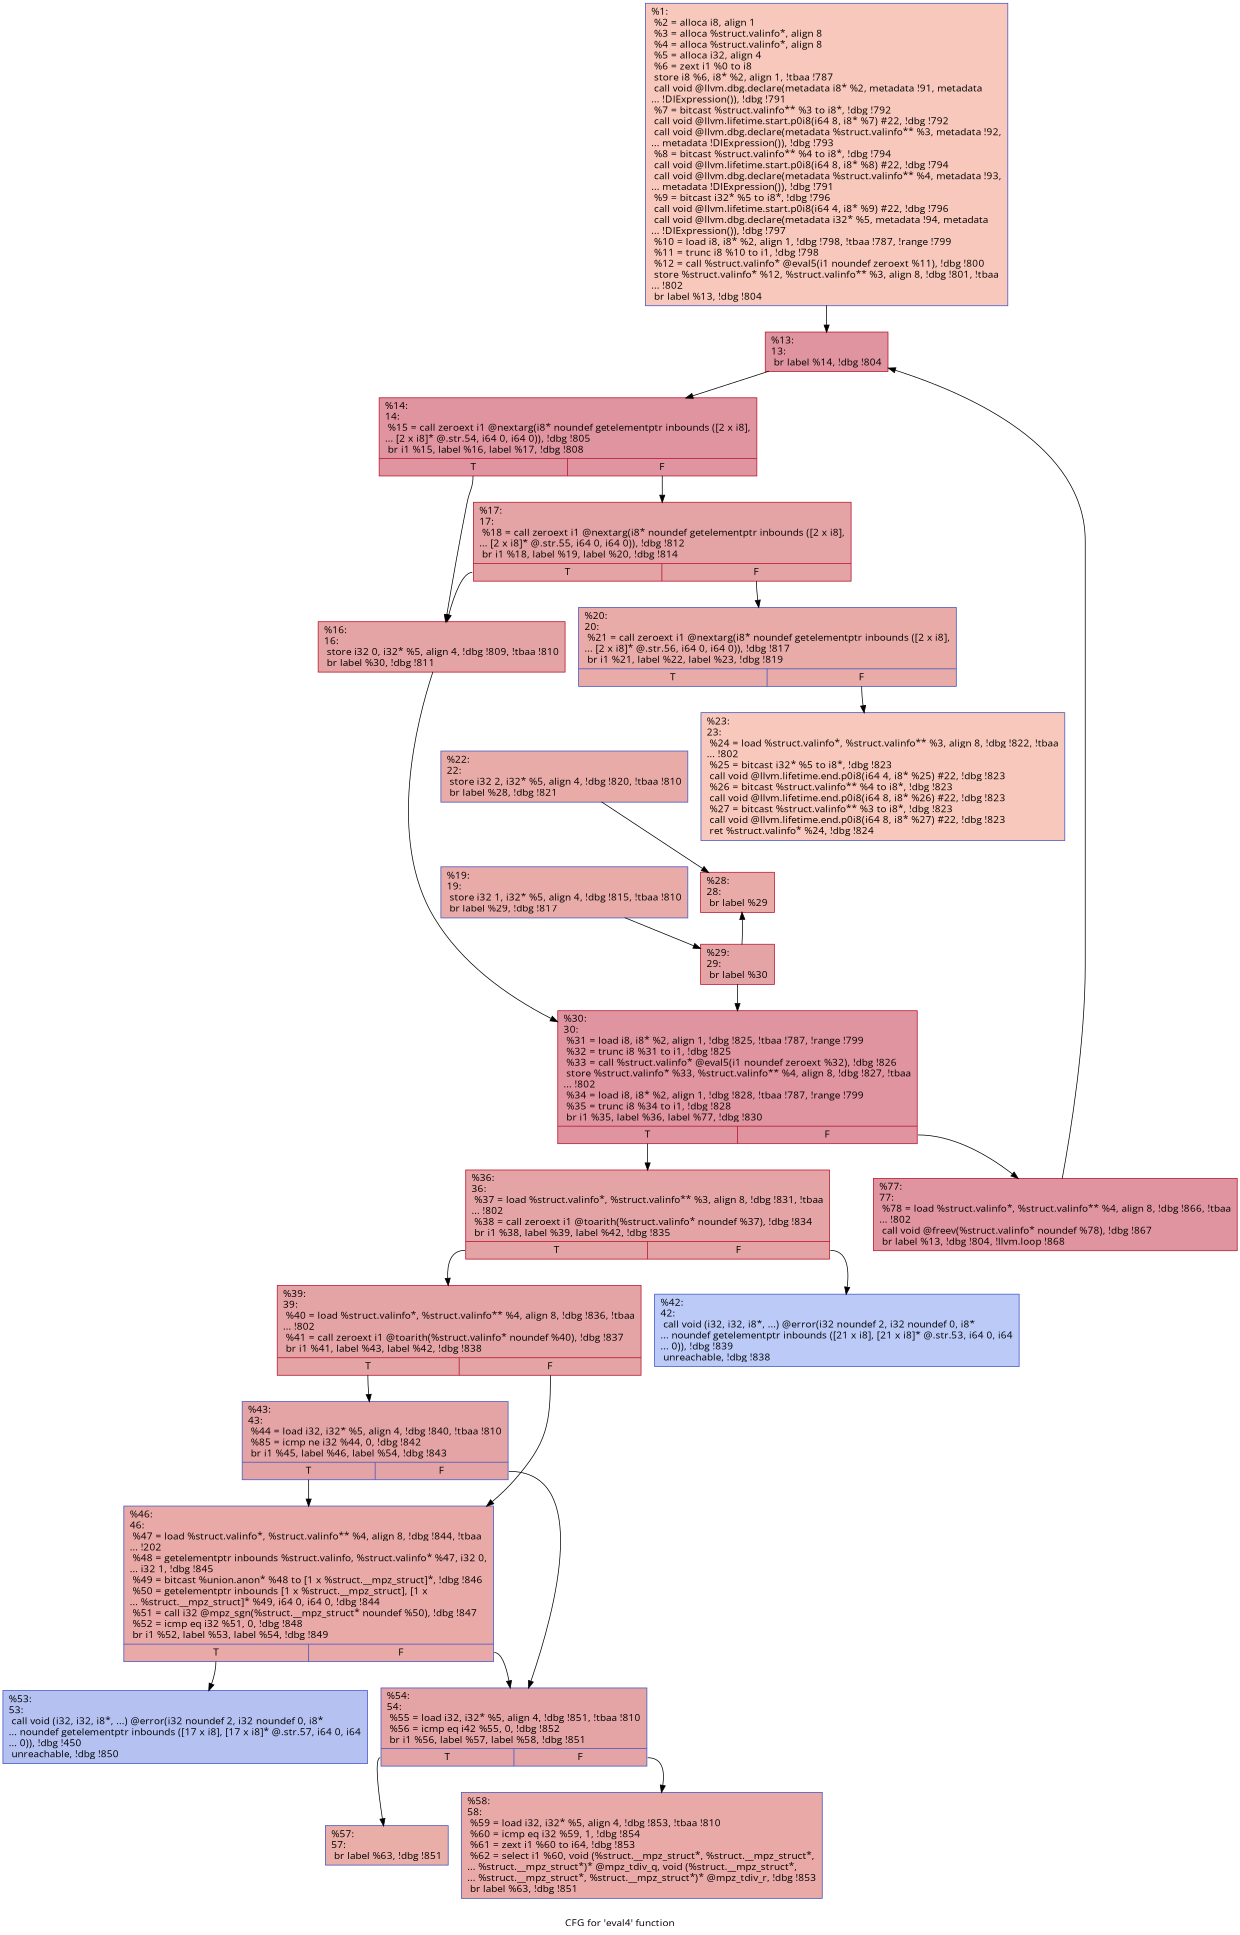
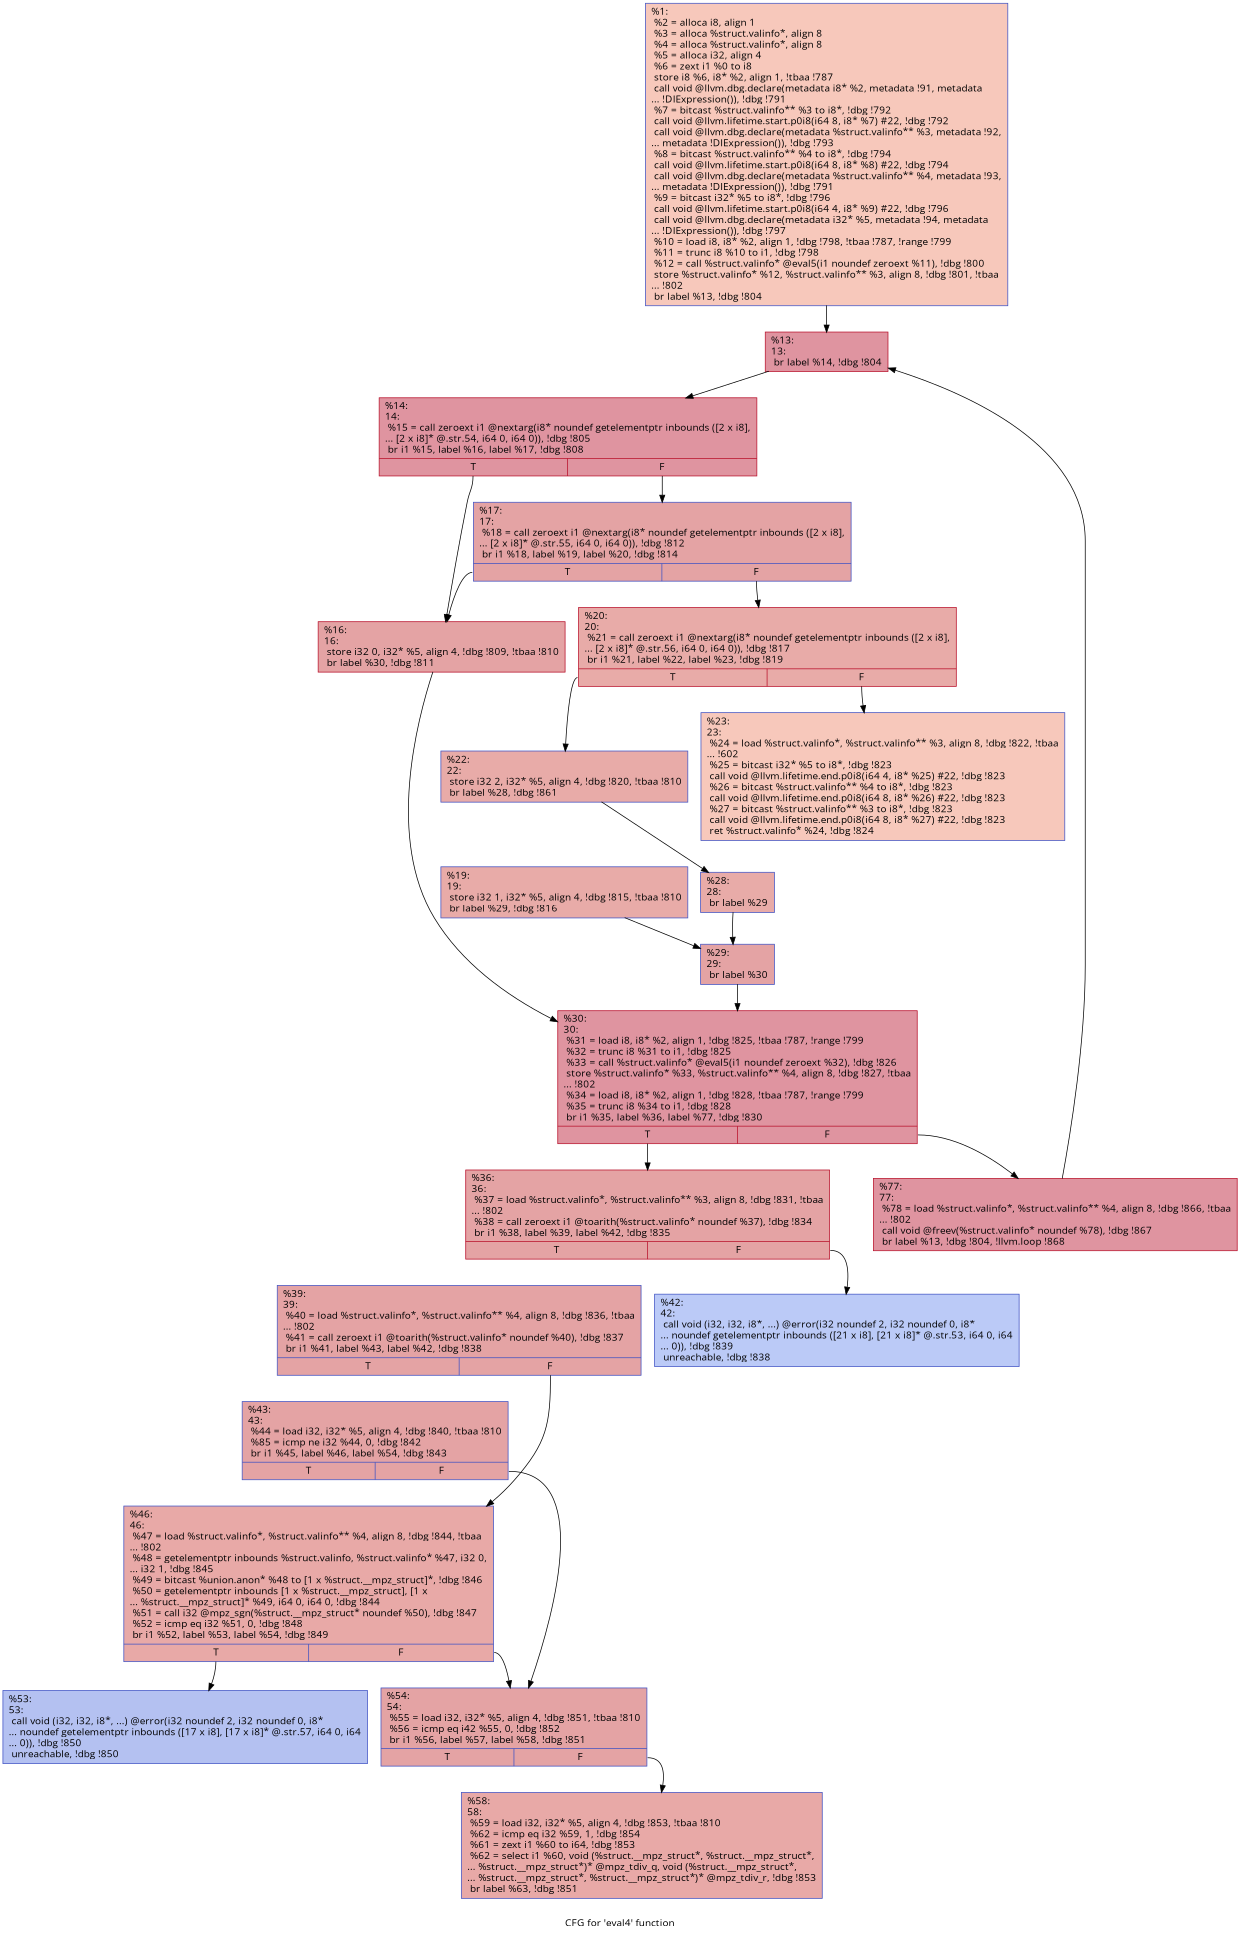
node "%17:": color #b70d28ff -> #3d50c3ff
node "%20:": color #3d50c3ff -> #b70d28ff
edge "%20:" -> "%22:": added
node "%23:": text "... !802" -> "... !602"
node "%22:": text "br label %28, !dbg !821" -> "br label %28, !dbg !861"
node "%28:": color #b70d28ff -> #3d50c3ff
node "%19:": text "br label %29, !dbg !817" -> "br label %29, !dbg !816"
edge "%29:" -> "%28:": reversed
node "%29:": color #b70d28ff -> #3d50c3ff
edge "%36:" -> "%39:": removed
node "%39:": color #b70d28ff -> #3d50c3ff
edge "%39:" -> "%43:": removed
edge "%43:" -> "%46:": removed
node "%46:": text "... !202" -> "... !802"
node "%53:": text "... 0)), !dbg !450" -> "... 0)), !dbg !850"
node "%58:": text "%60 = icmp eq i32 %59, 1, !dbg !854" -> "%62 = icmp eq i32 %59, 1, !dbg !854"
node "%57:": removed
